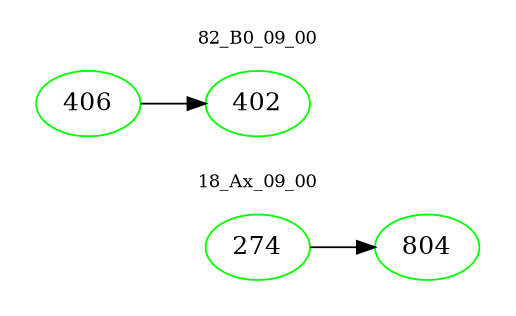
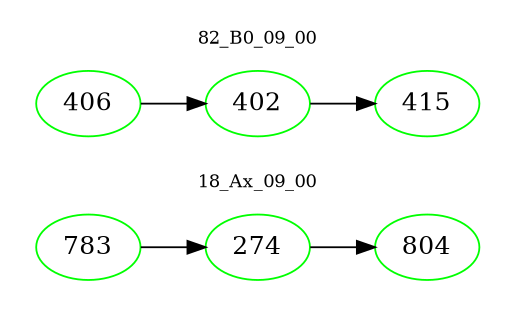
node "415": added
node "783": added
